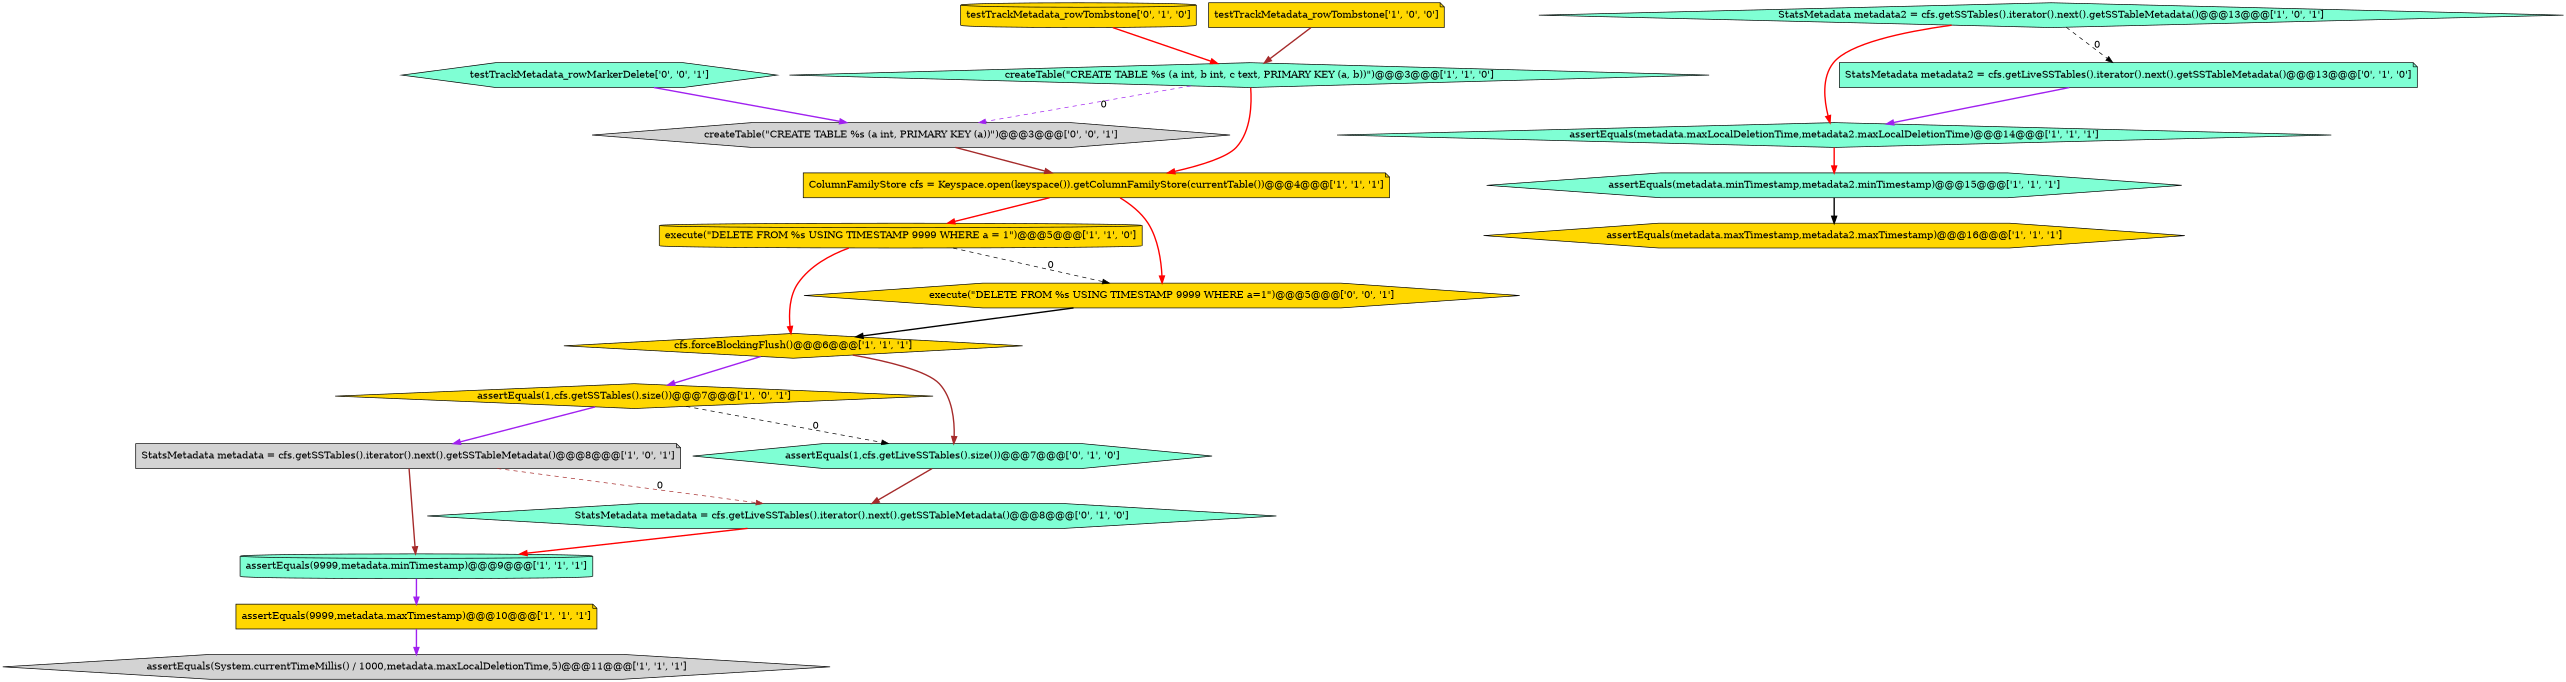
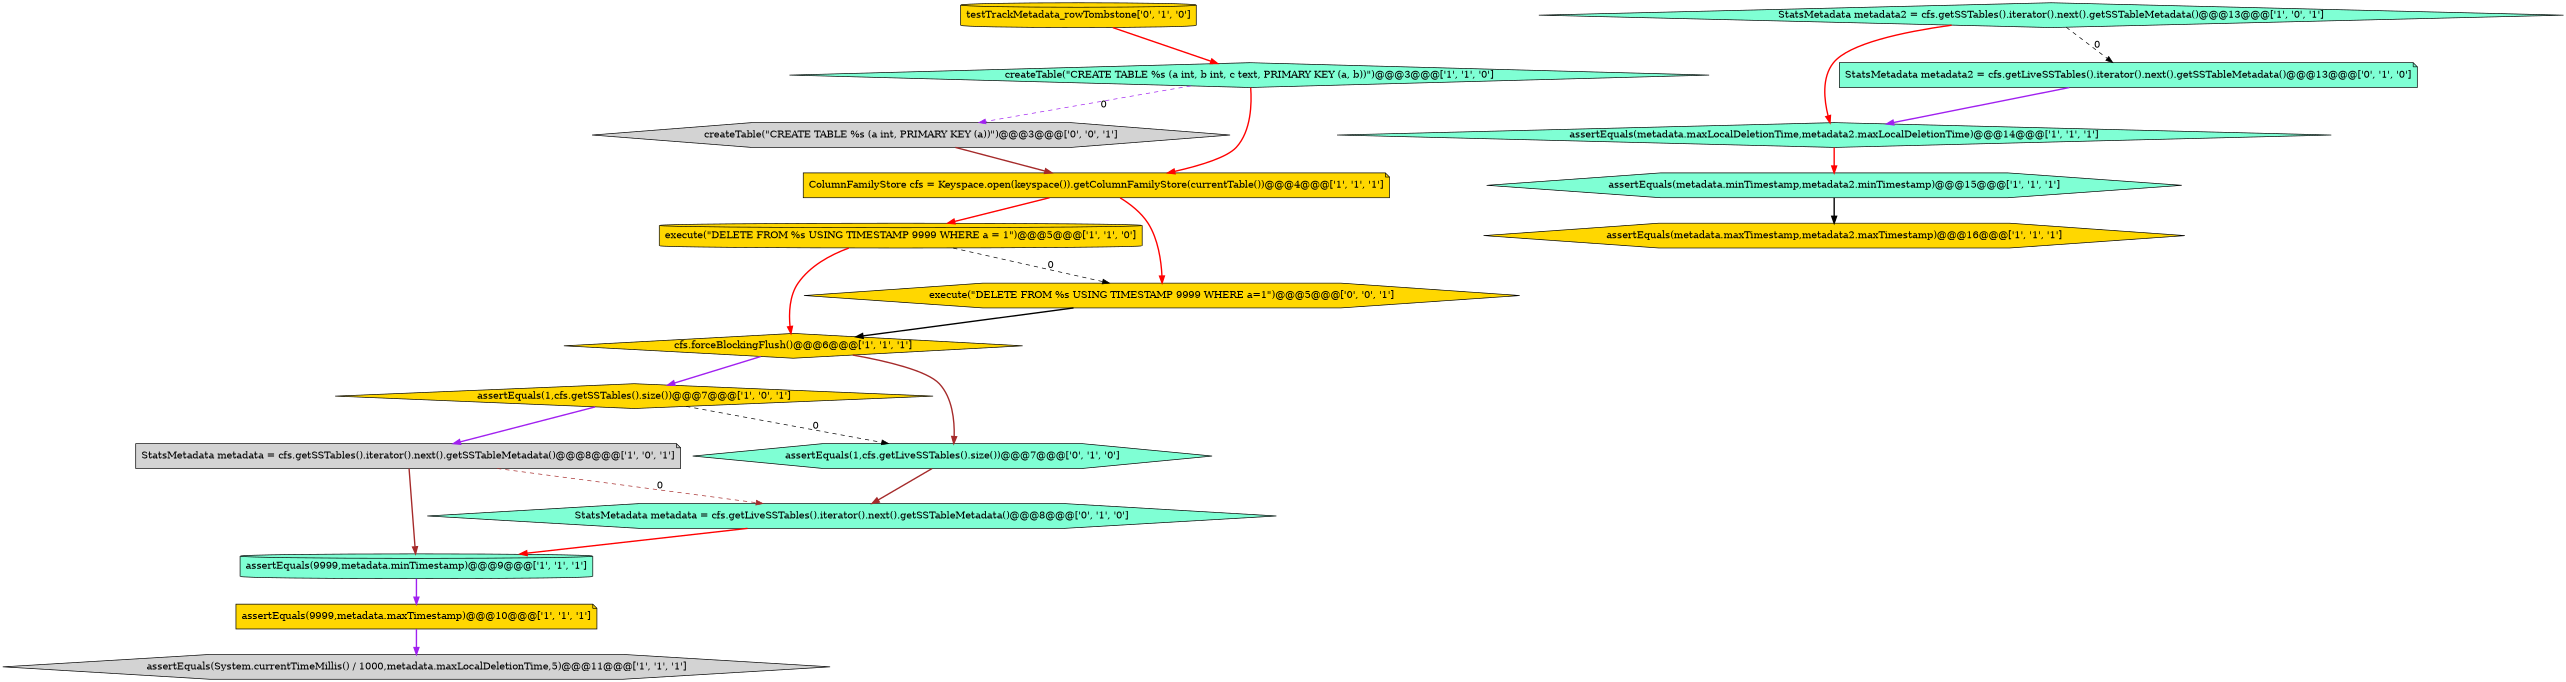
node "testTrackMetadata_rowTombstone['1', '0', '0']": removed
node "testTrackMetadata_rowMarkerDelete['0', '0', '1']": removed
